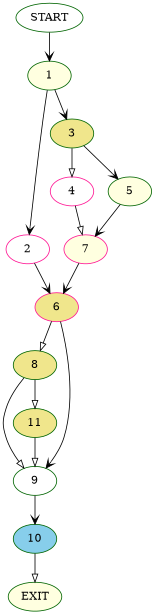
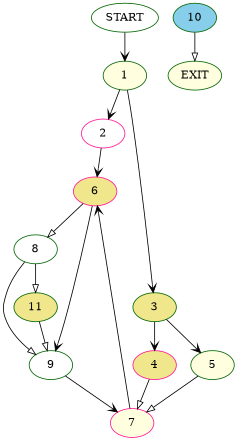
edge "3" -> "4": arrowhead onormal -> vee
node "4": fillcolor white -> khaki
edge "5" -> "7": arrowhead vee -> onormal
node "8": fillcolor khaki -> white
edge "9" -> "10": now "9" -> "7"
